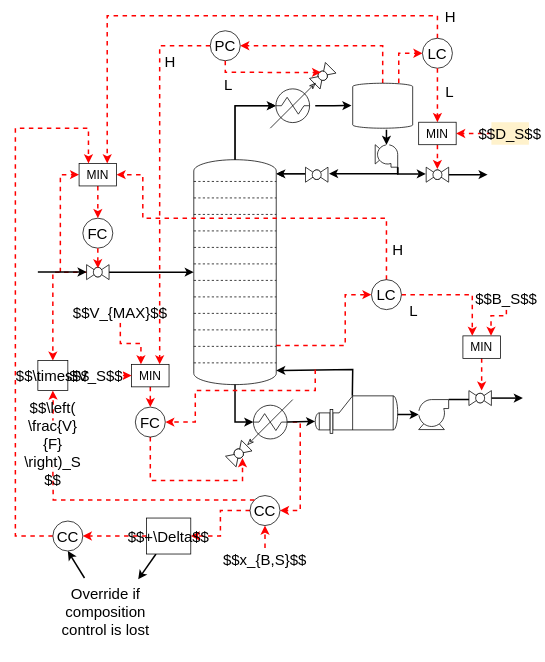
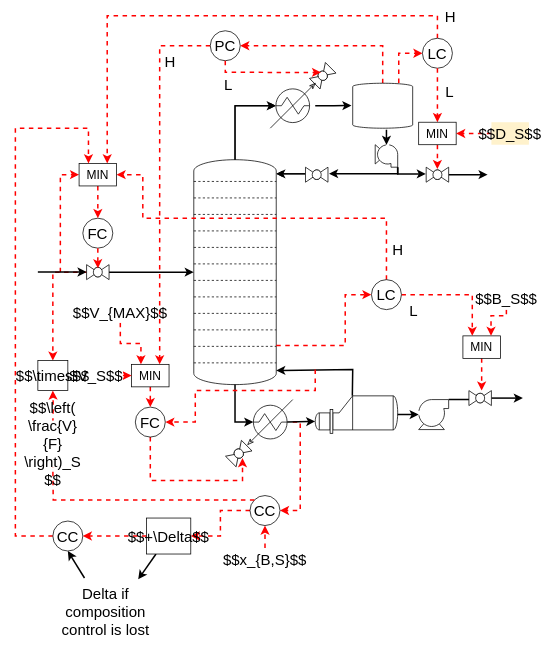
node "Override if composition control is lost": label "Override if composition control is lost" -> "Delta if composition control is lost"
